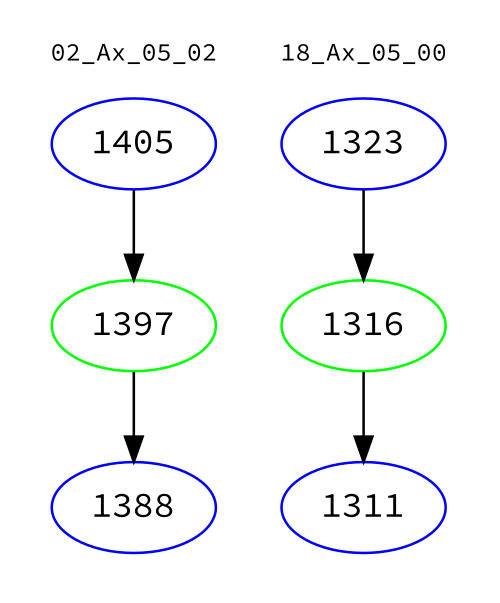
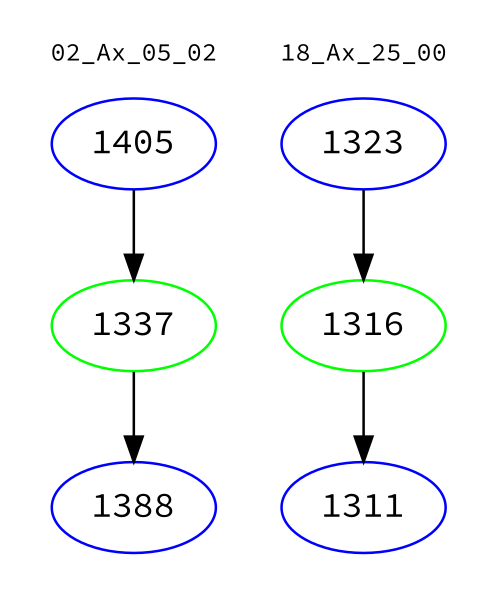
cluster "18_Ax_05_00": label "18_Ax_05_00" -> "18_Ax_25_00"
node "1397": label "1397" -> "1337"
